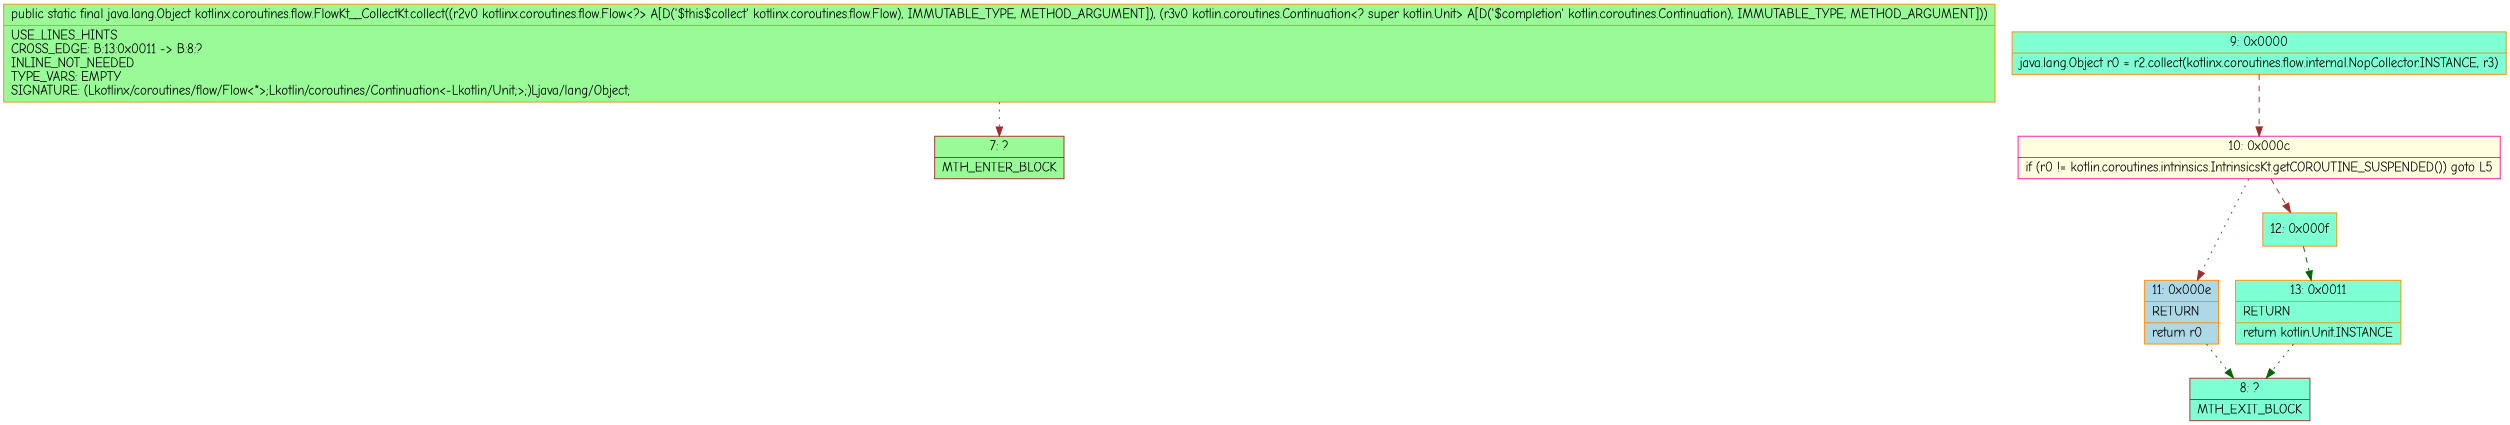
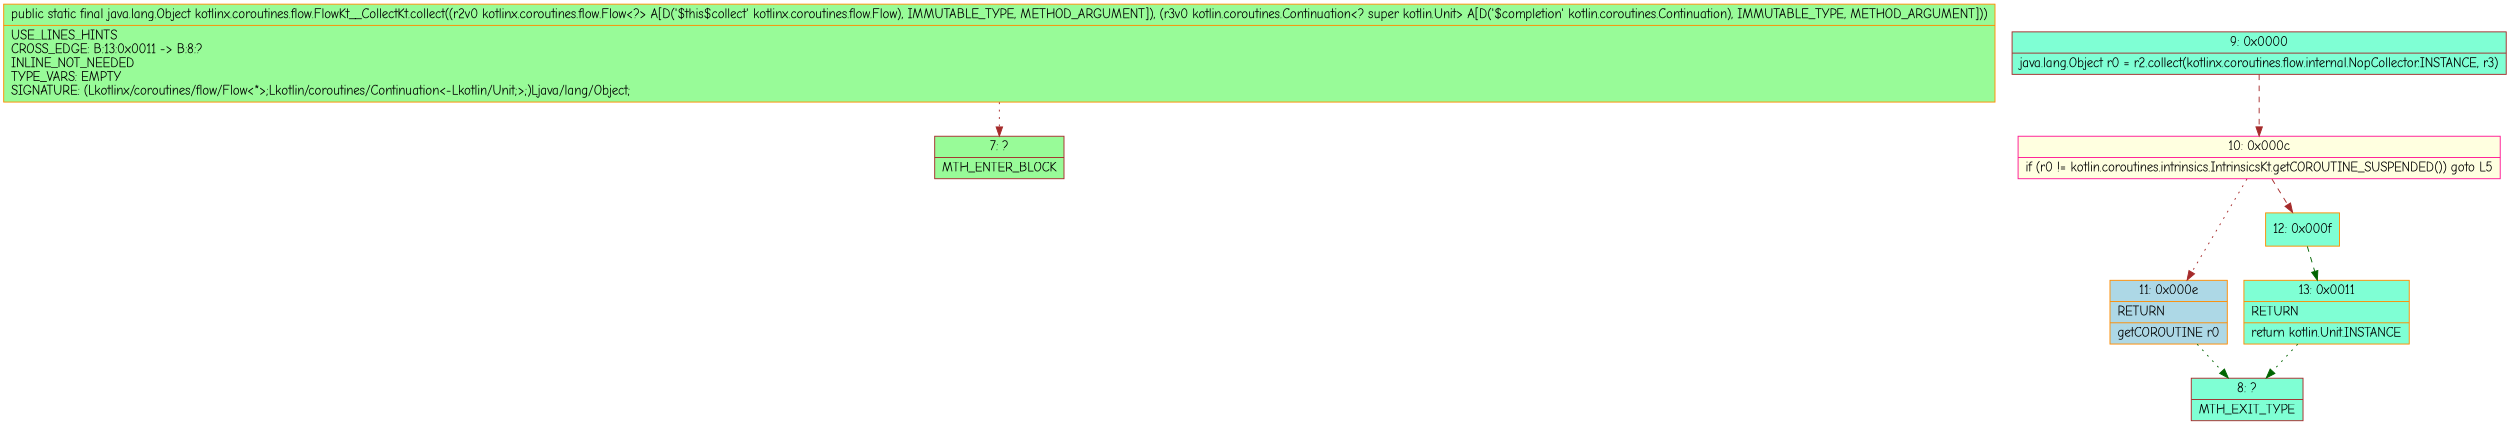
node "9: 0x0000": color darkorange -> brown
node "11: 0x000e": text "return r0" -> "getCOROUTINE r0"
node "8: ?": text "MTH_EXIT_BLOCK" -> "MTH_EXIT_TYPE"
